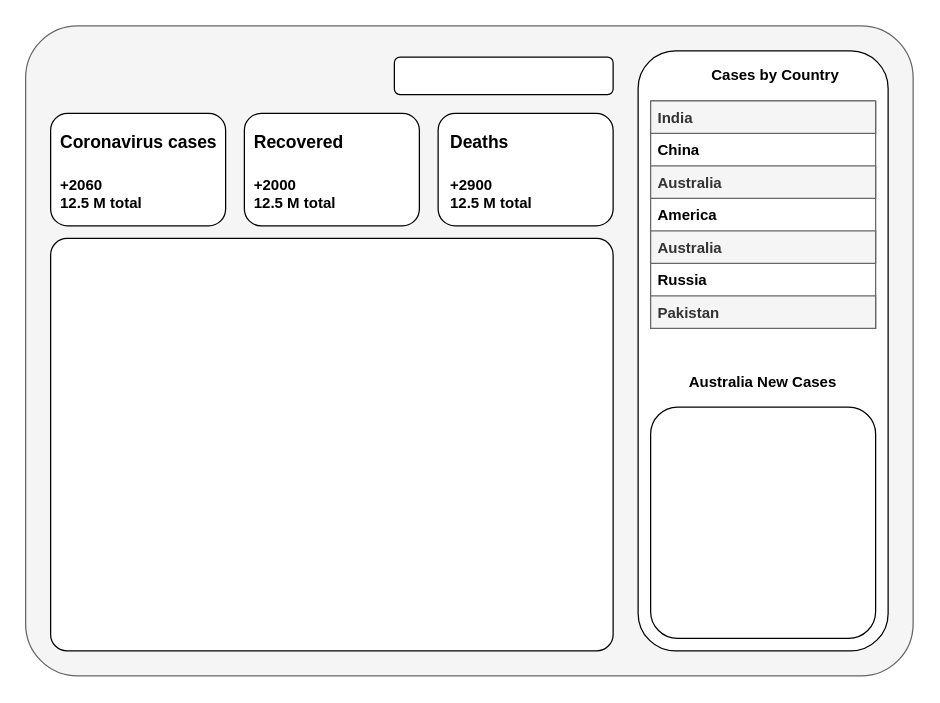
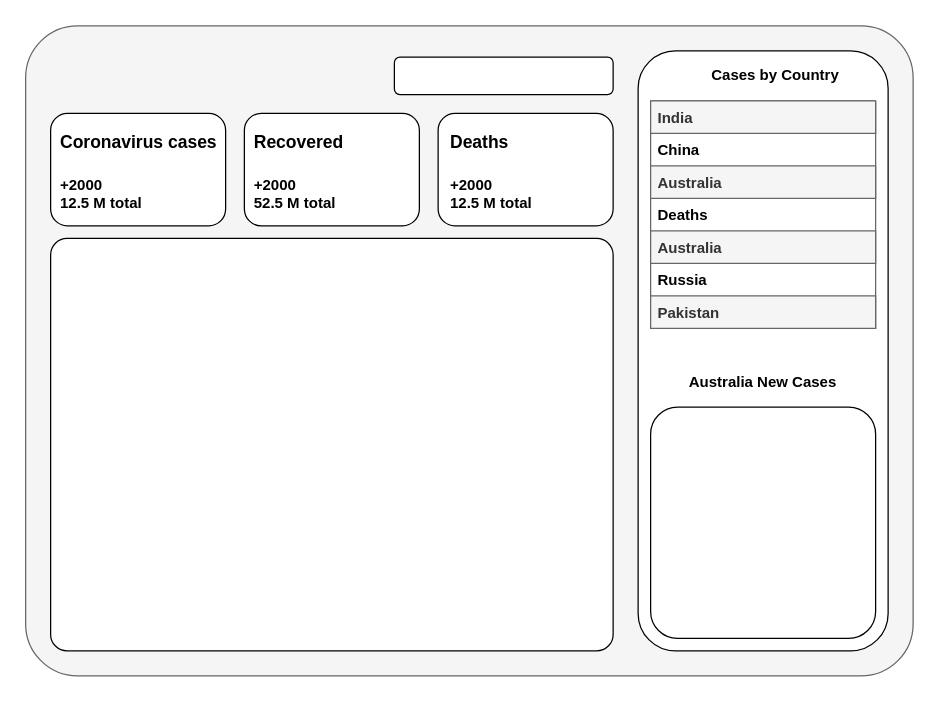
node "Coronavirus cases +2060 12.5 M total": label "Coronavirus cases +2060 12.5 M total" -> "Coronavirus cases +2000 12.5 M total"
node "Recovered+2000 12.5 M total": label "Recovered+2000 12.5 M total" -> "Recovered+2000 52.5 M total"
node "Deaths+2900 12.5 M total": label "Deaths+2900 12.5 M total" -> "Deaths+2000 12.5 M total"
node "America": label "America" -> "Deaths"
